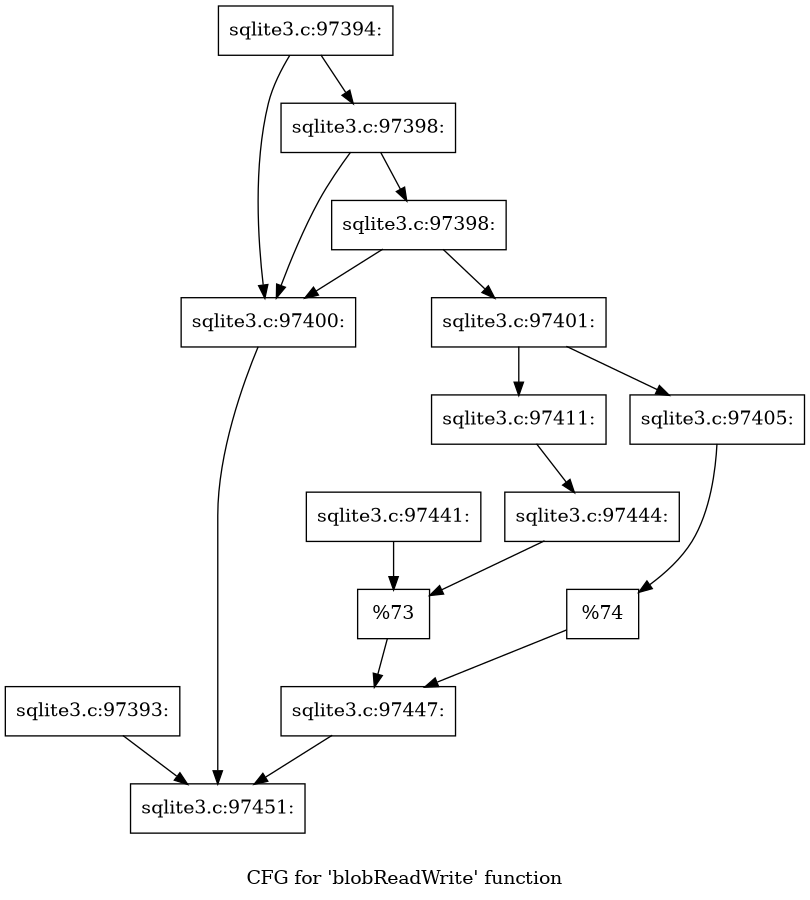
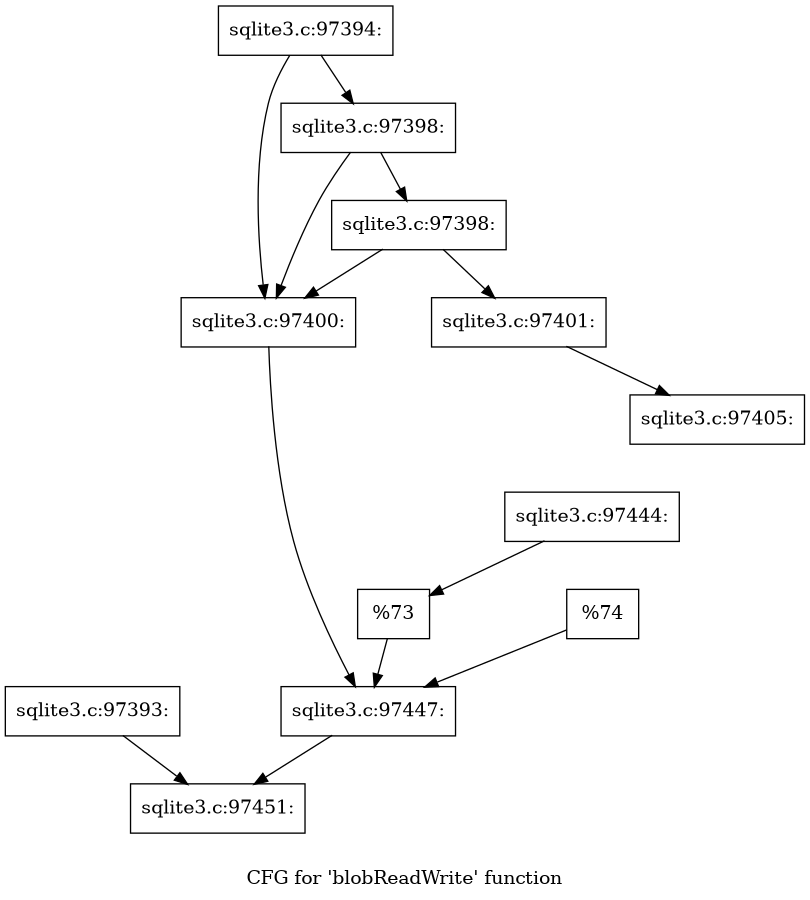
node "sqlite3.c:97411:": removed
node "sqlite3.c:97441:": removed
edge "sqlite3.c:97405:" -> "%74": removed
edge "sqlite3.c:97400:" -> "sqlite3.c:97451:": now "sqlite3.c:97400:" -> "sqlite3.c:97447:"
